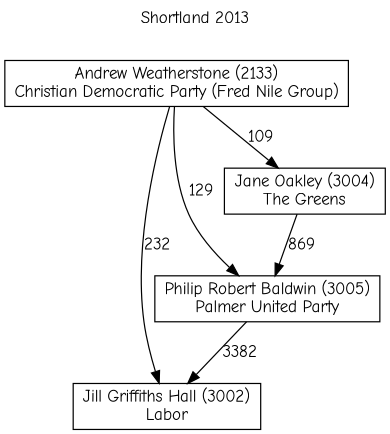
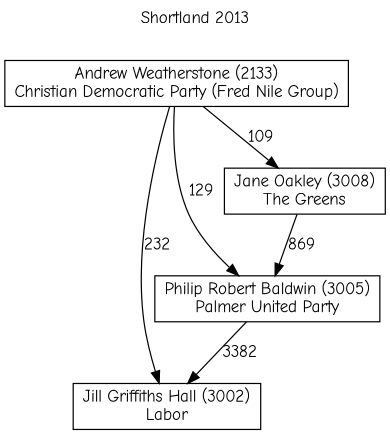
node "Jane Oakley (3004) The Greens": label "Jane Oakley (3004) The Greens" -> "Jane Oakley (3008) The Greens"
